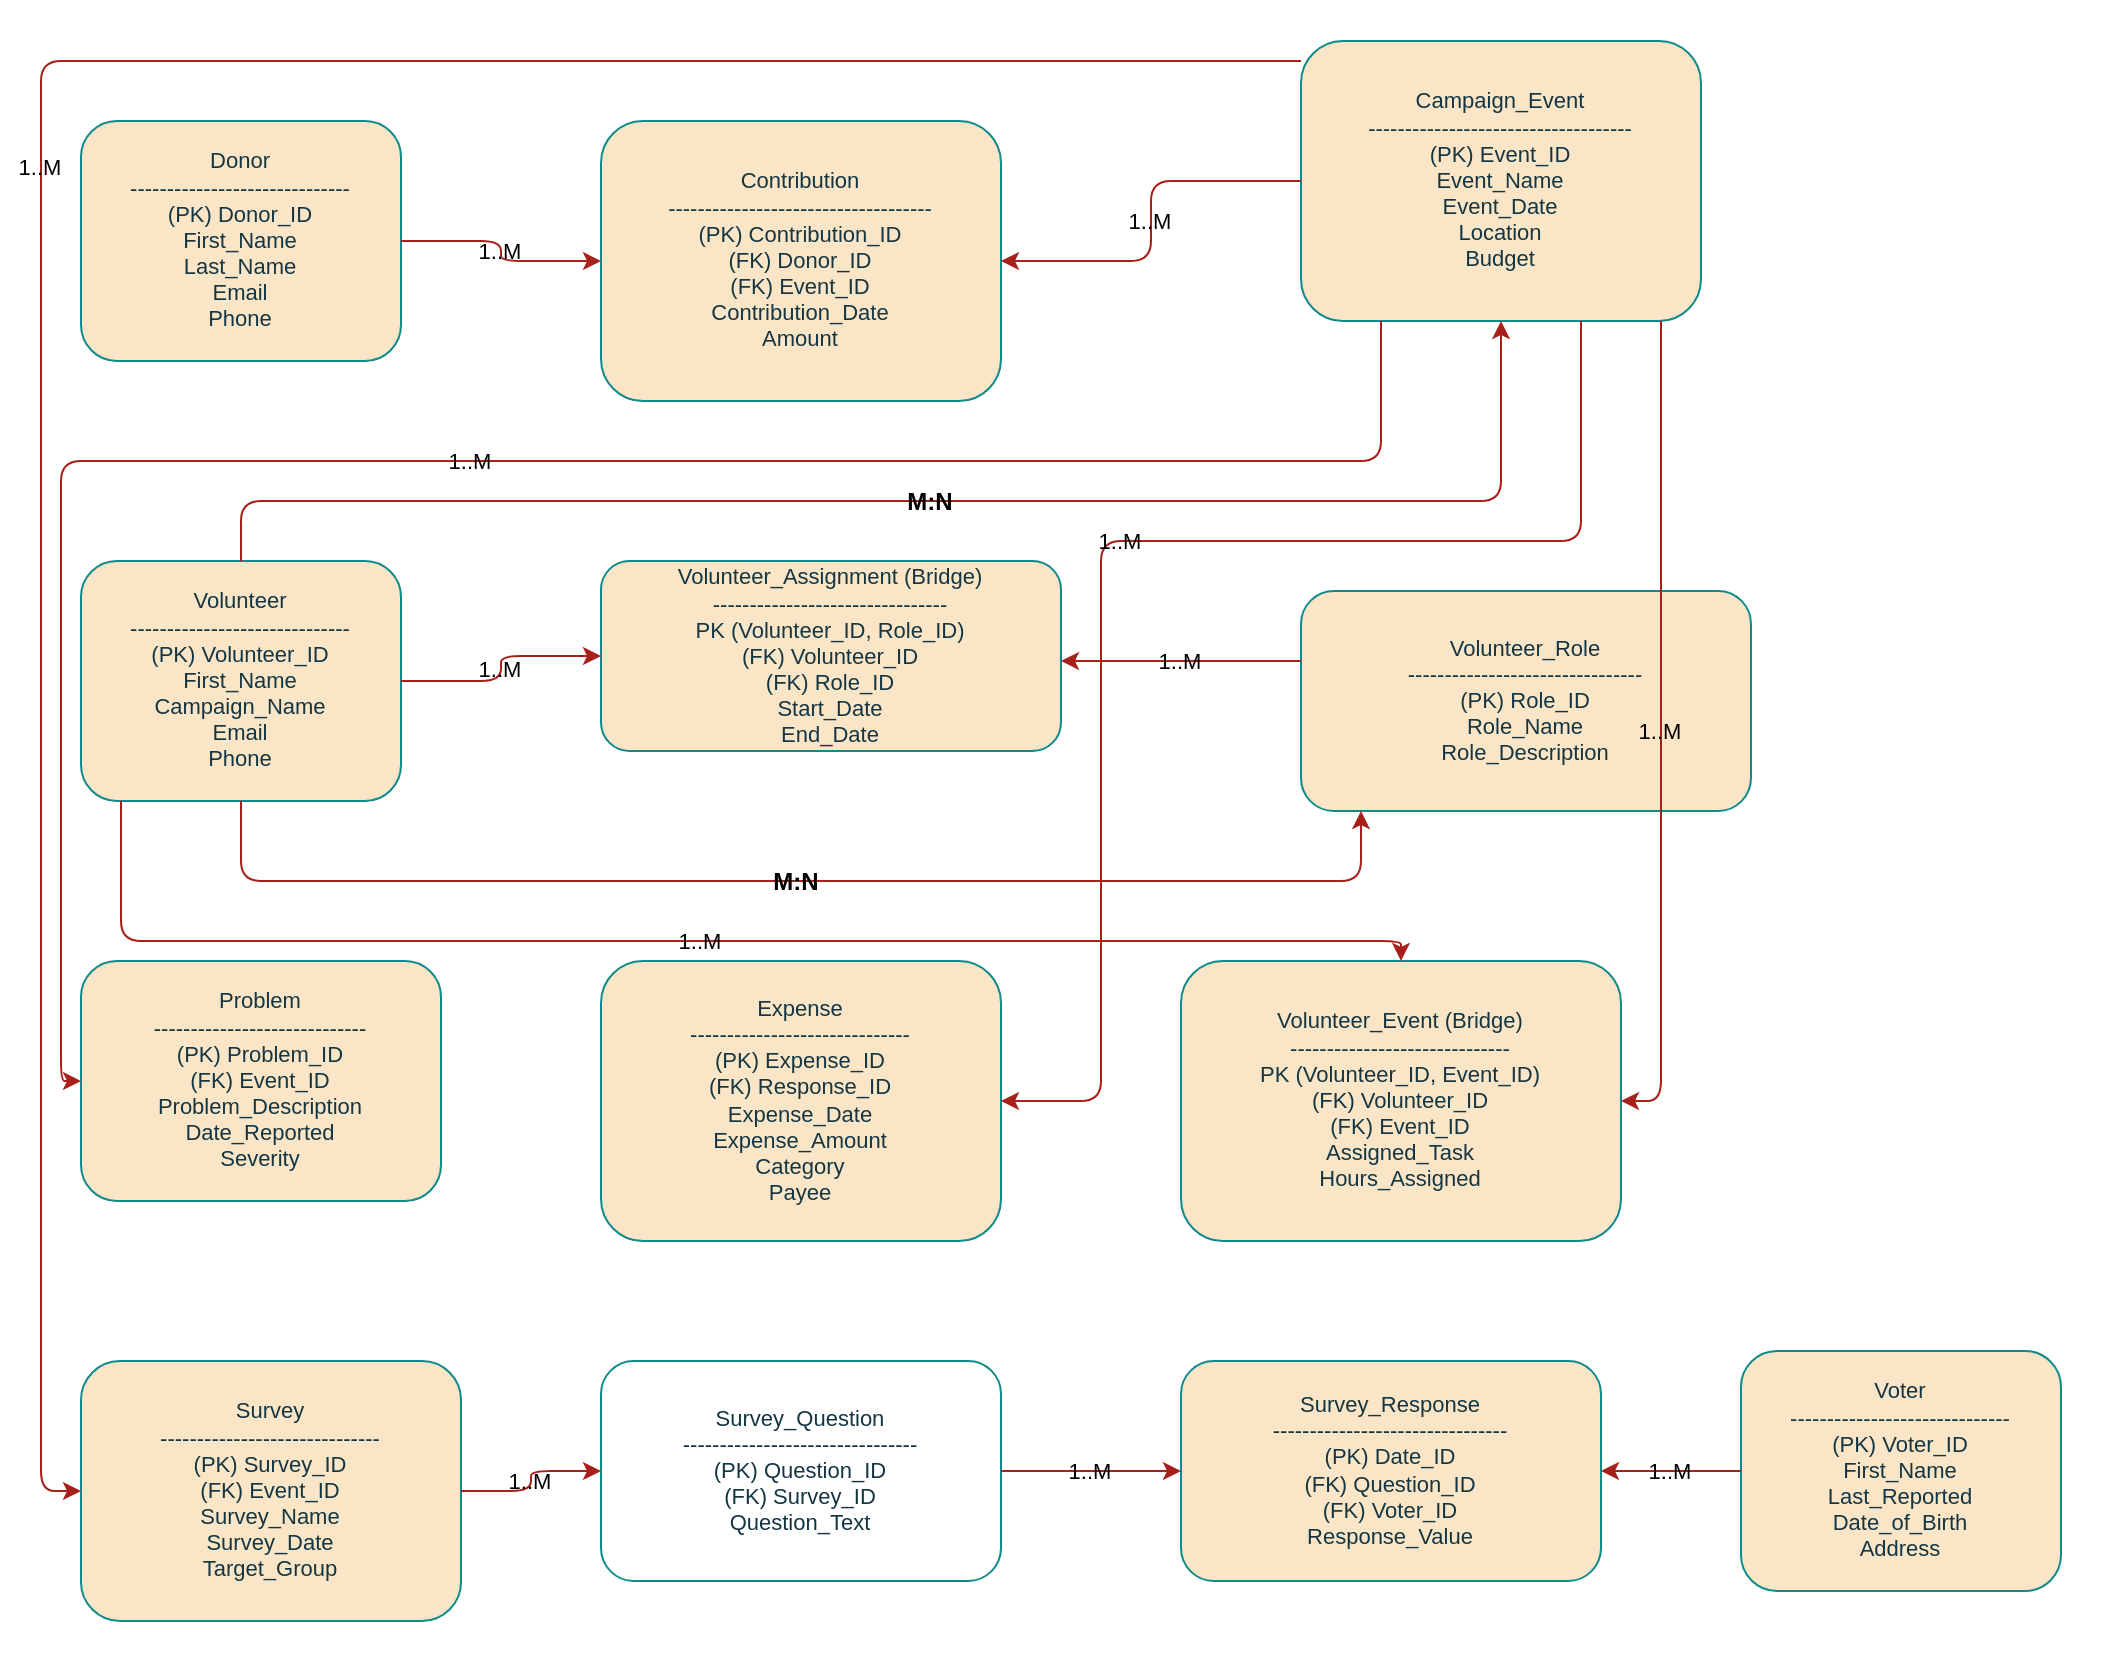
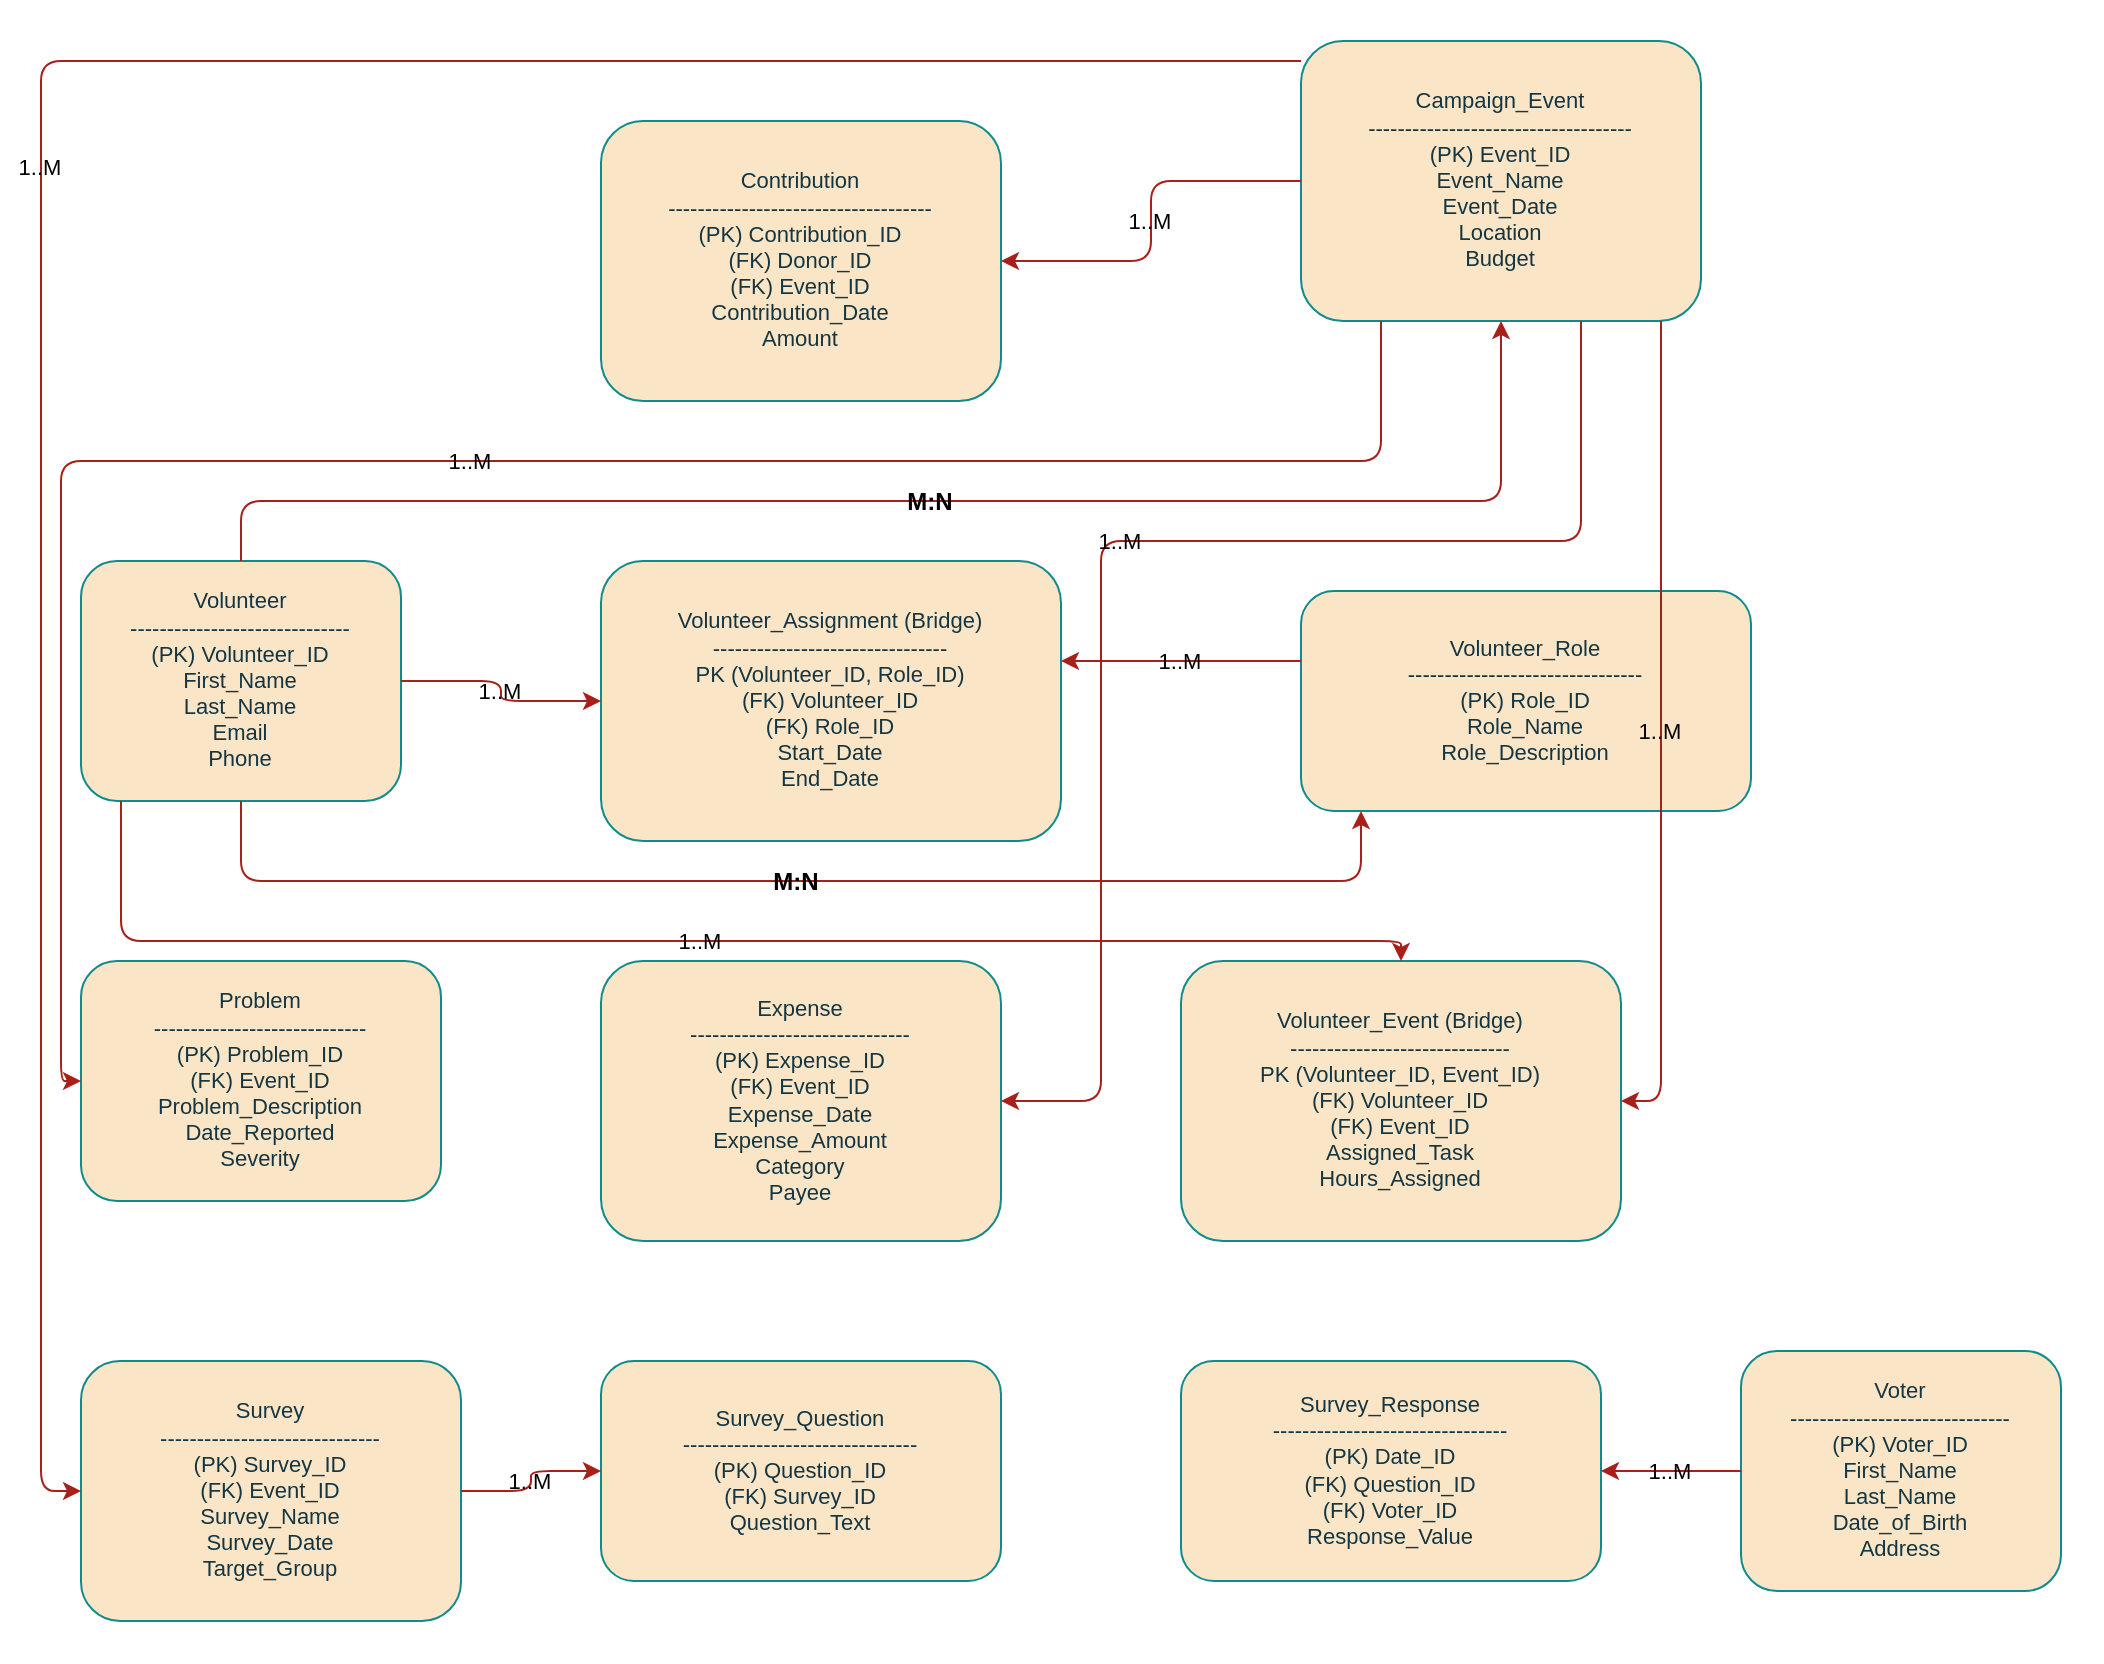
node "Donor ------------------------------ (PK) Donor_ID First_Name Last_Name Email Phone": removed
edge "Donor ------------------------------ (PK) Donor_ID First_Name Last_Name Email Phone" -> "Contribution ------------------------------------ (PK) Contribution_ID (FK) Donor_ID (FK) Event_ID Contribution_Date Amount": removed, label "1..M"
node "Volunteer_Assignment (Bridge) -------------------------------- PK (Volunteer_ID, Role_ID) (FK) Volunteer_ID (FK) Role_ID Start_Date End_Date": size 460x190 -> 460x280
node "Volunteer ------------------------------ (PK) Volunteer_ID First_Name Campaign_Name Email Phone": label "Volunteer ------------------------------ (PK) Volunteer_ID First_Name Campaign_Name Email Phone" -> "Volunteer ------------------------------ (PK) Volunteer_ID First_Name Last_Name Email Phone"
node "Expense ------------------------------ (PK) Expense_ID (FK) Response_ID Expense_Date Expense_Amount Category Payee": label "Expense ------------------------------ (PK) Expense_ID (FK) Response_ID Expense_Date Expense_Amount Category Payee" -> "Expense ------------------------------ (PK) Expense_ID (FK) Event_ID Expense_Date Expense_Amount Category Payee"
node "Survey_Question -------------------------------- (PK) Question_ID (FK) Survey_ID Question_Text": fillcolor #ffffff -> #fae5c7
edge "Survey_Question -------------------------------- (PK) Question_ID (FK) Survey_ID Question_Text" -> "Survey_Response -------------------------------- (PK) Date_ID (FK) Question_ID (FK) Voter_ID Response_Value": removed, label "1..M"
node "Voter ------------------------------ (PK) Voter_ID First_Name Last_Reported Date_of_Birth Address": label "Voter ------------------------------ (PK) Voter_ID First_Name Last_Reported Date_of_Birth Address" -> "Voter ------------------------------ (PK) Voter_ID First_Name Last_Name Date_of_Birth Address"
